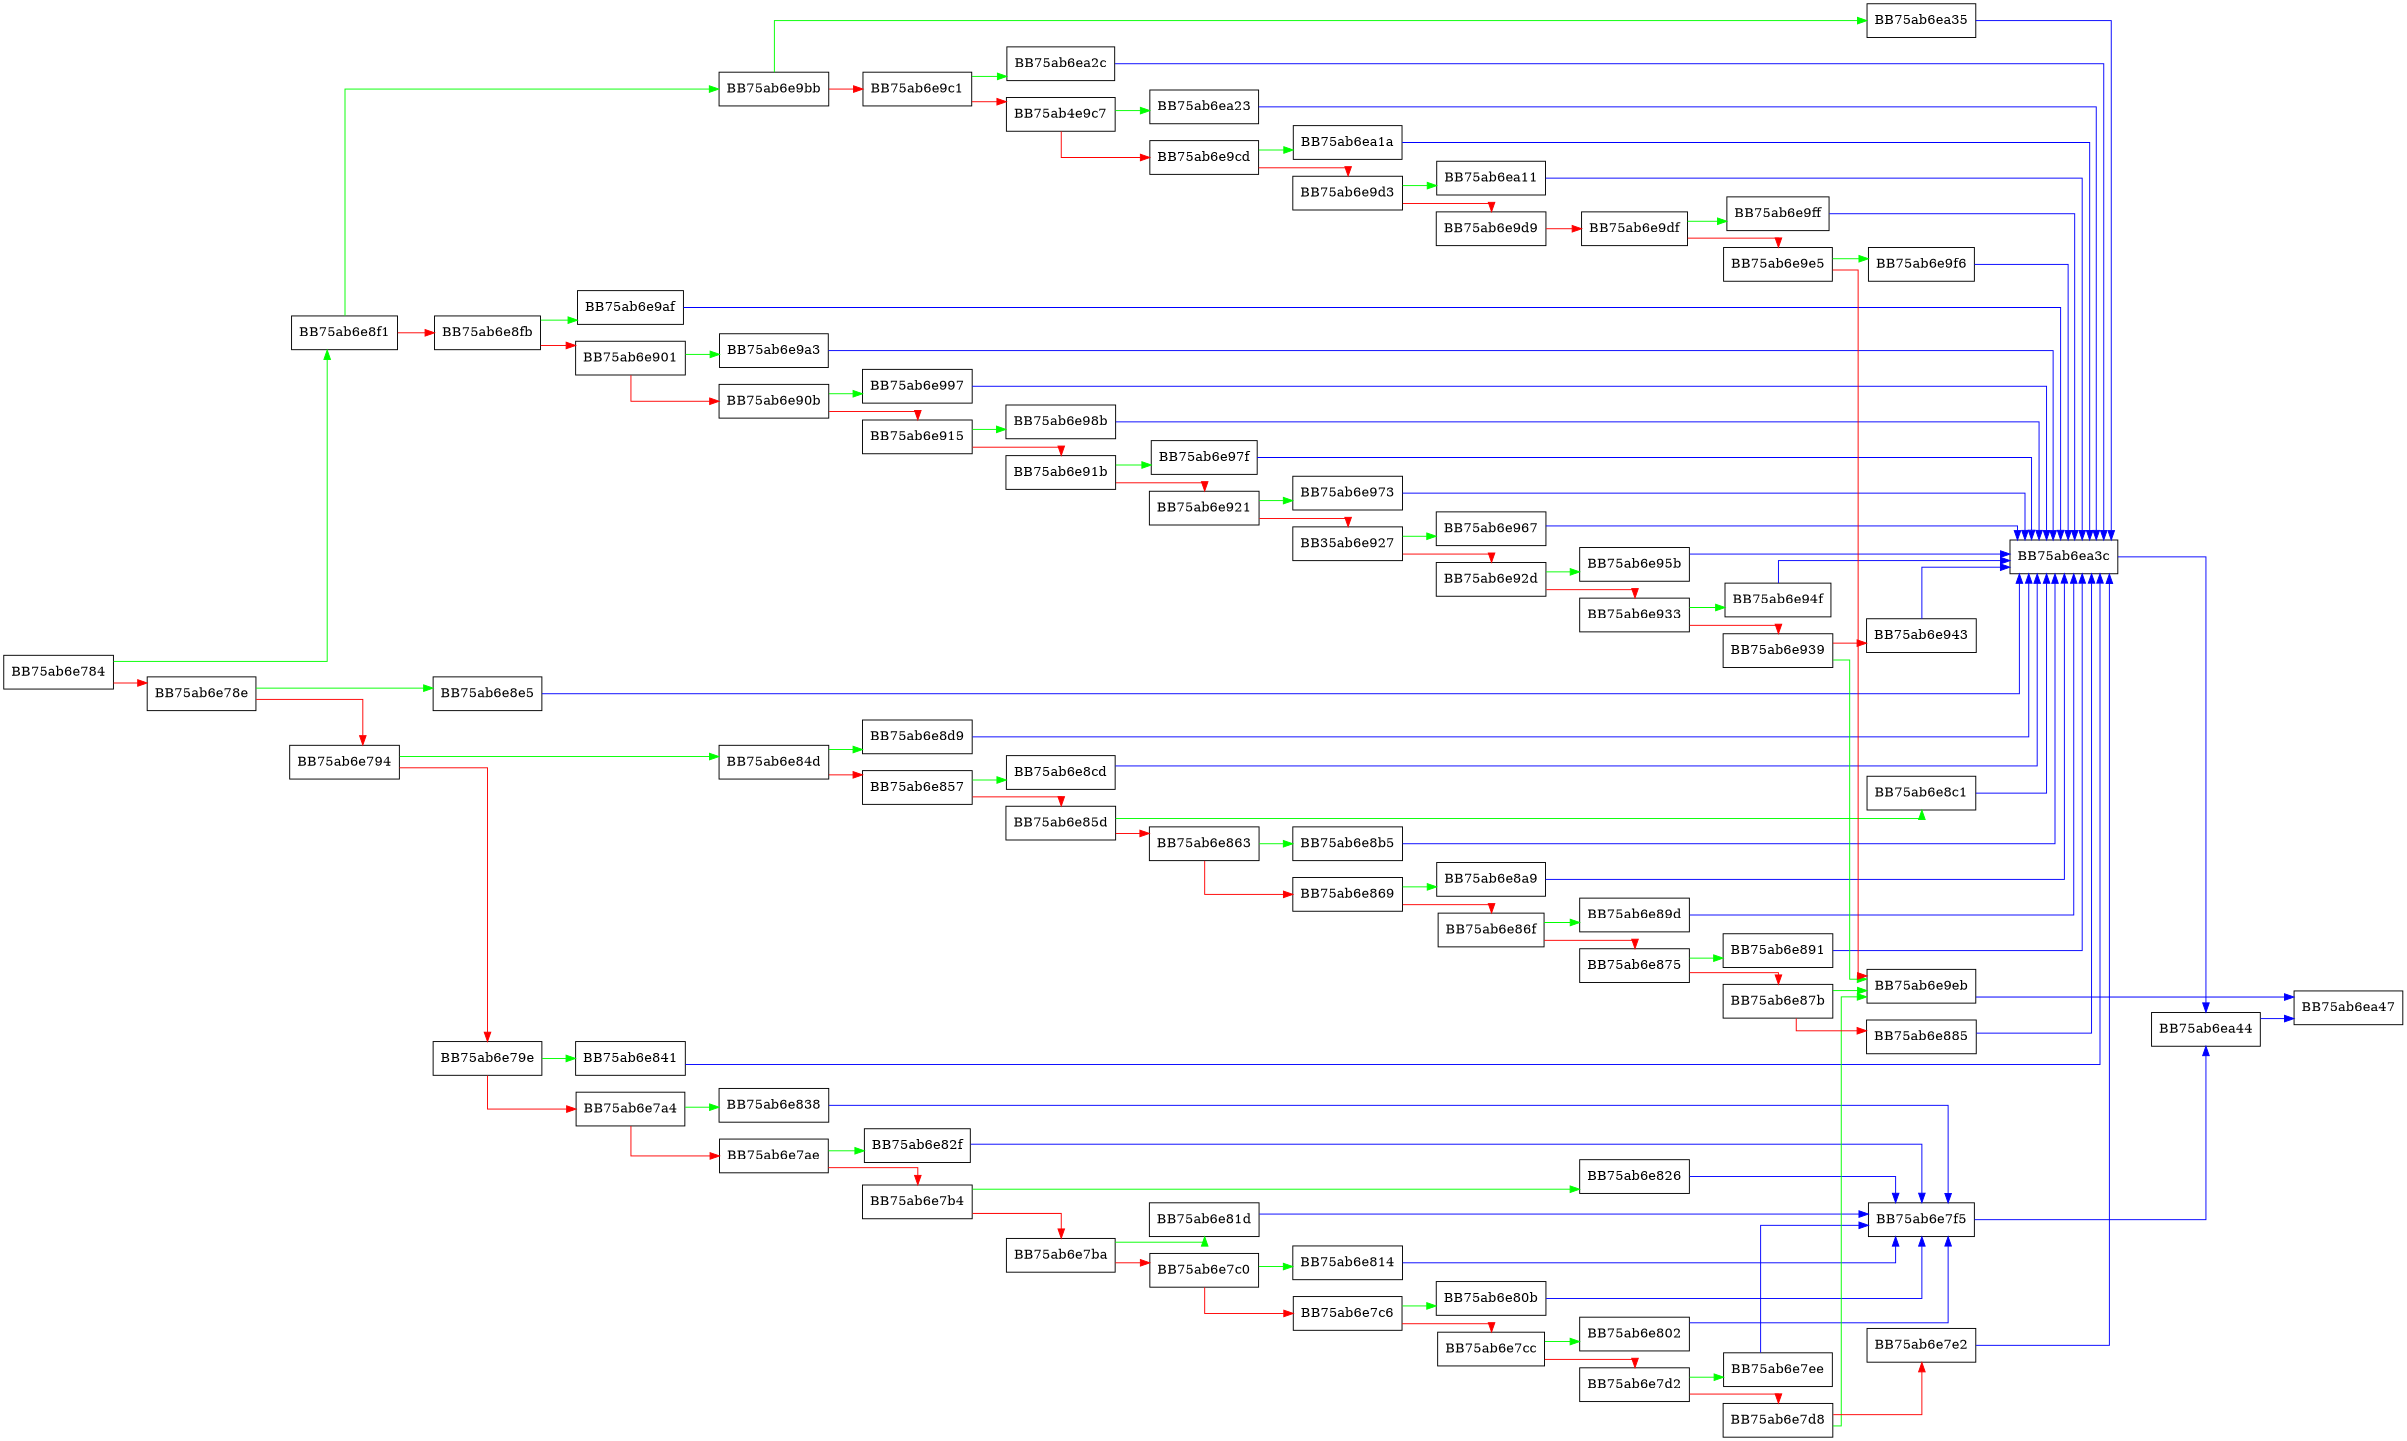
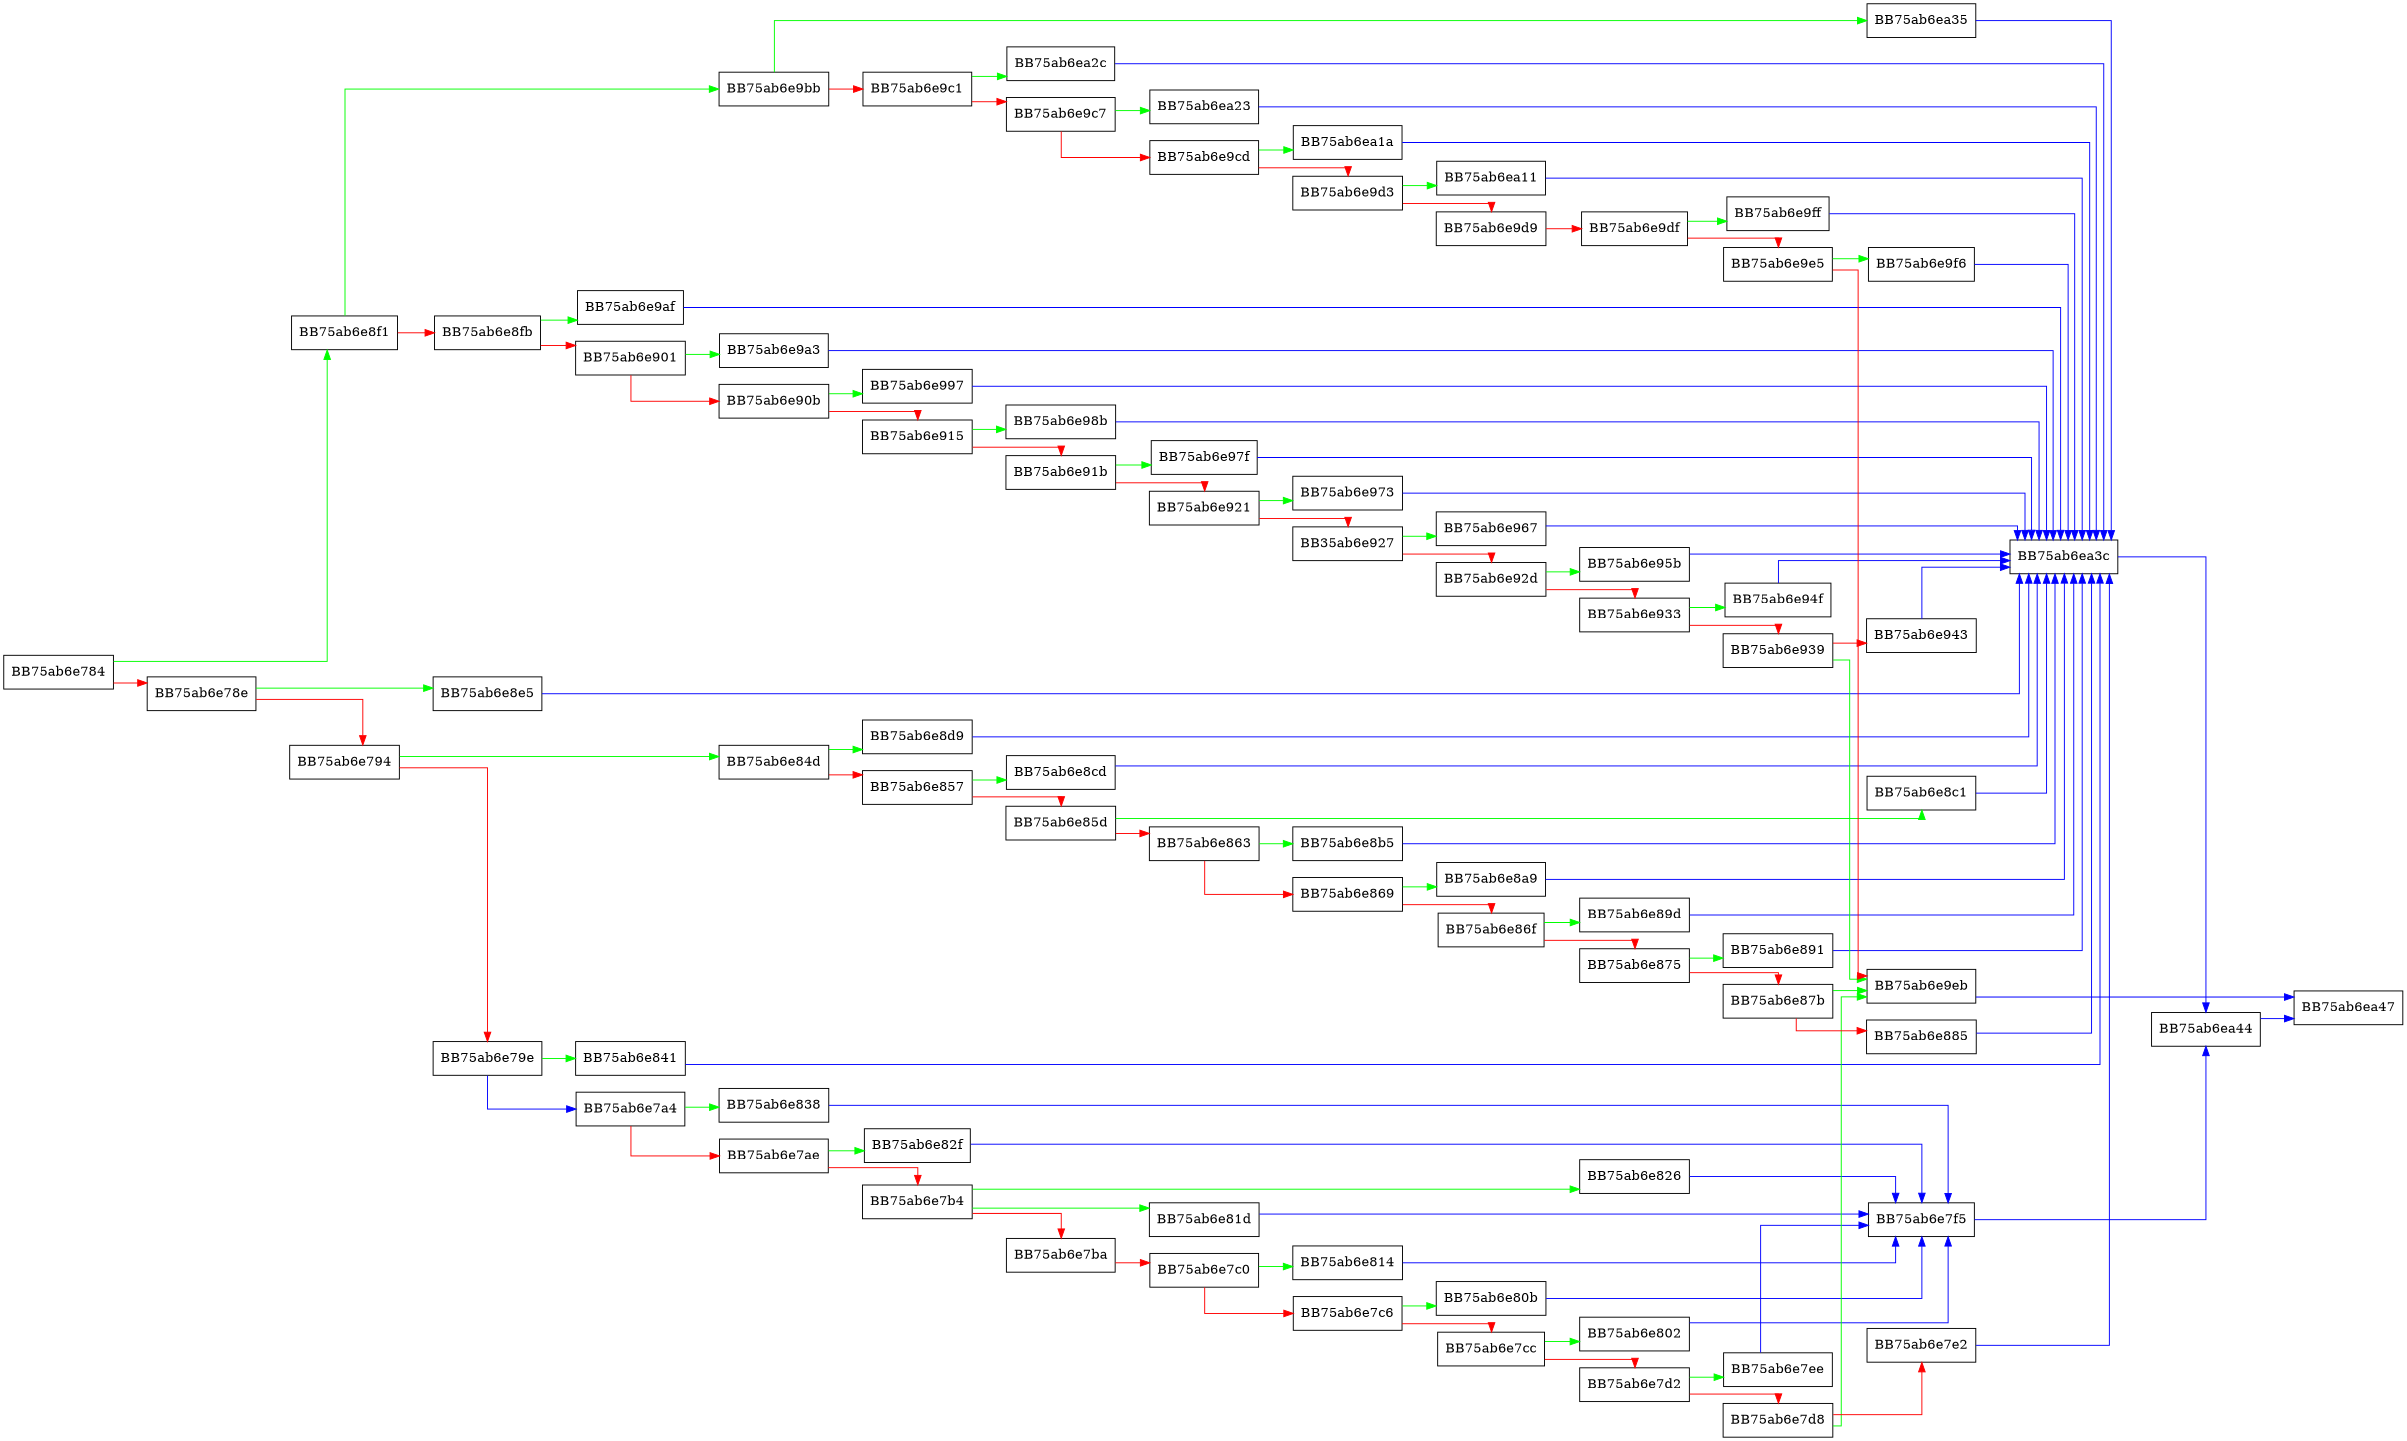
node "BB75ab4e9c7": label "BB75ab4e9c7" -> "BB75ab6e9c7"
edge "BB75ab6e79e" -> "BB75ab6e7a4": color red -> blue
edge "BB75ab6e7ba" -> "BB75ab6e81d": now "BB75ab6e7b4" -> "BB75ab6e81d"
